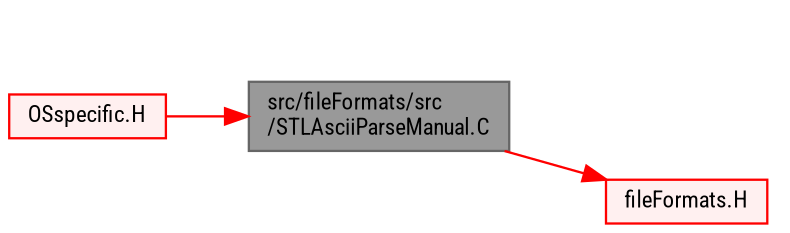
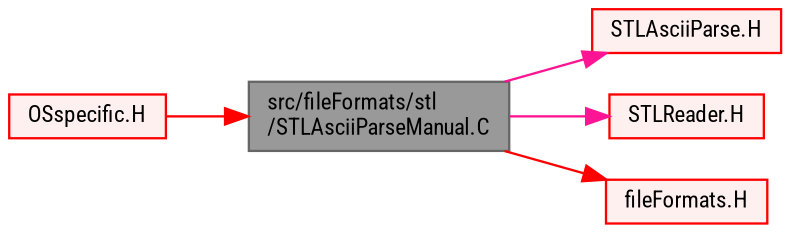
node "STLAsciiParse.H": added
node "src/fileFormats/src /STLAsciiParseManual.C": label "src/fileFormats/src /STLAsciiParseManual.C" -> "src/fileFormats/stl /STLAsciiParseManual.C"
node "STLReader.H": added
